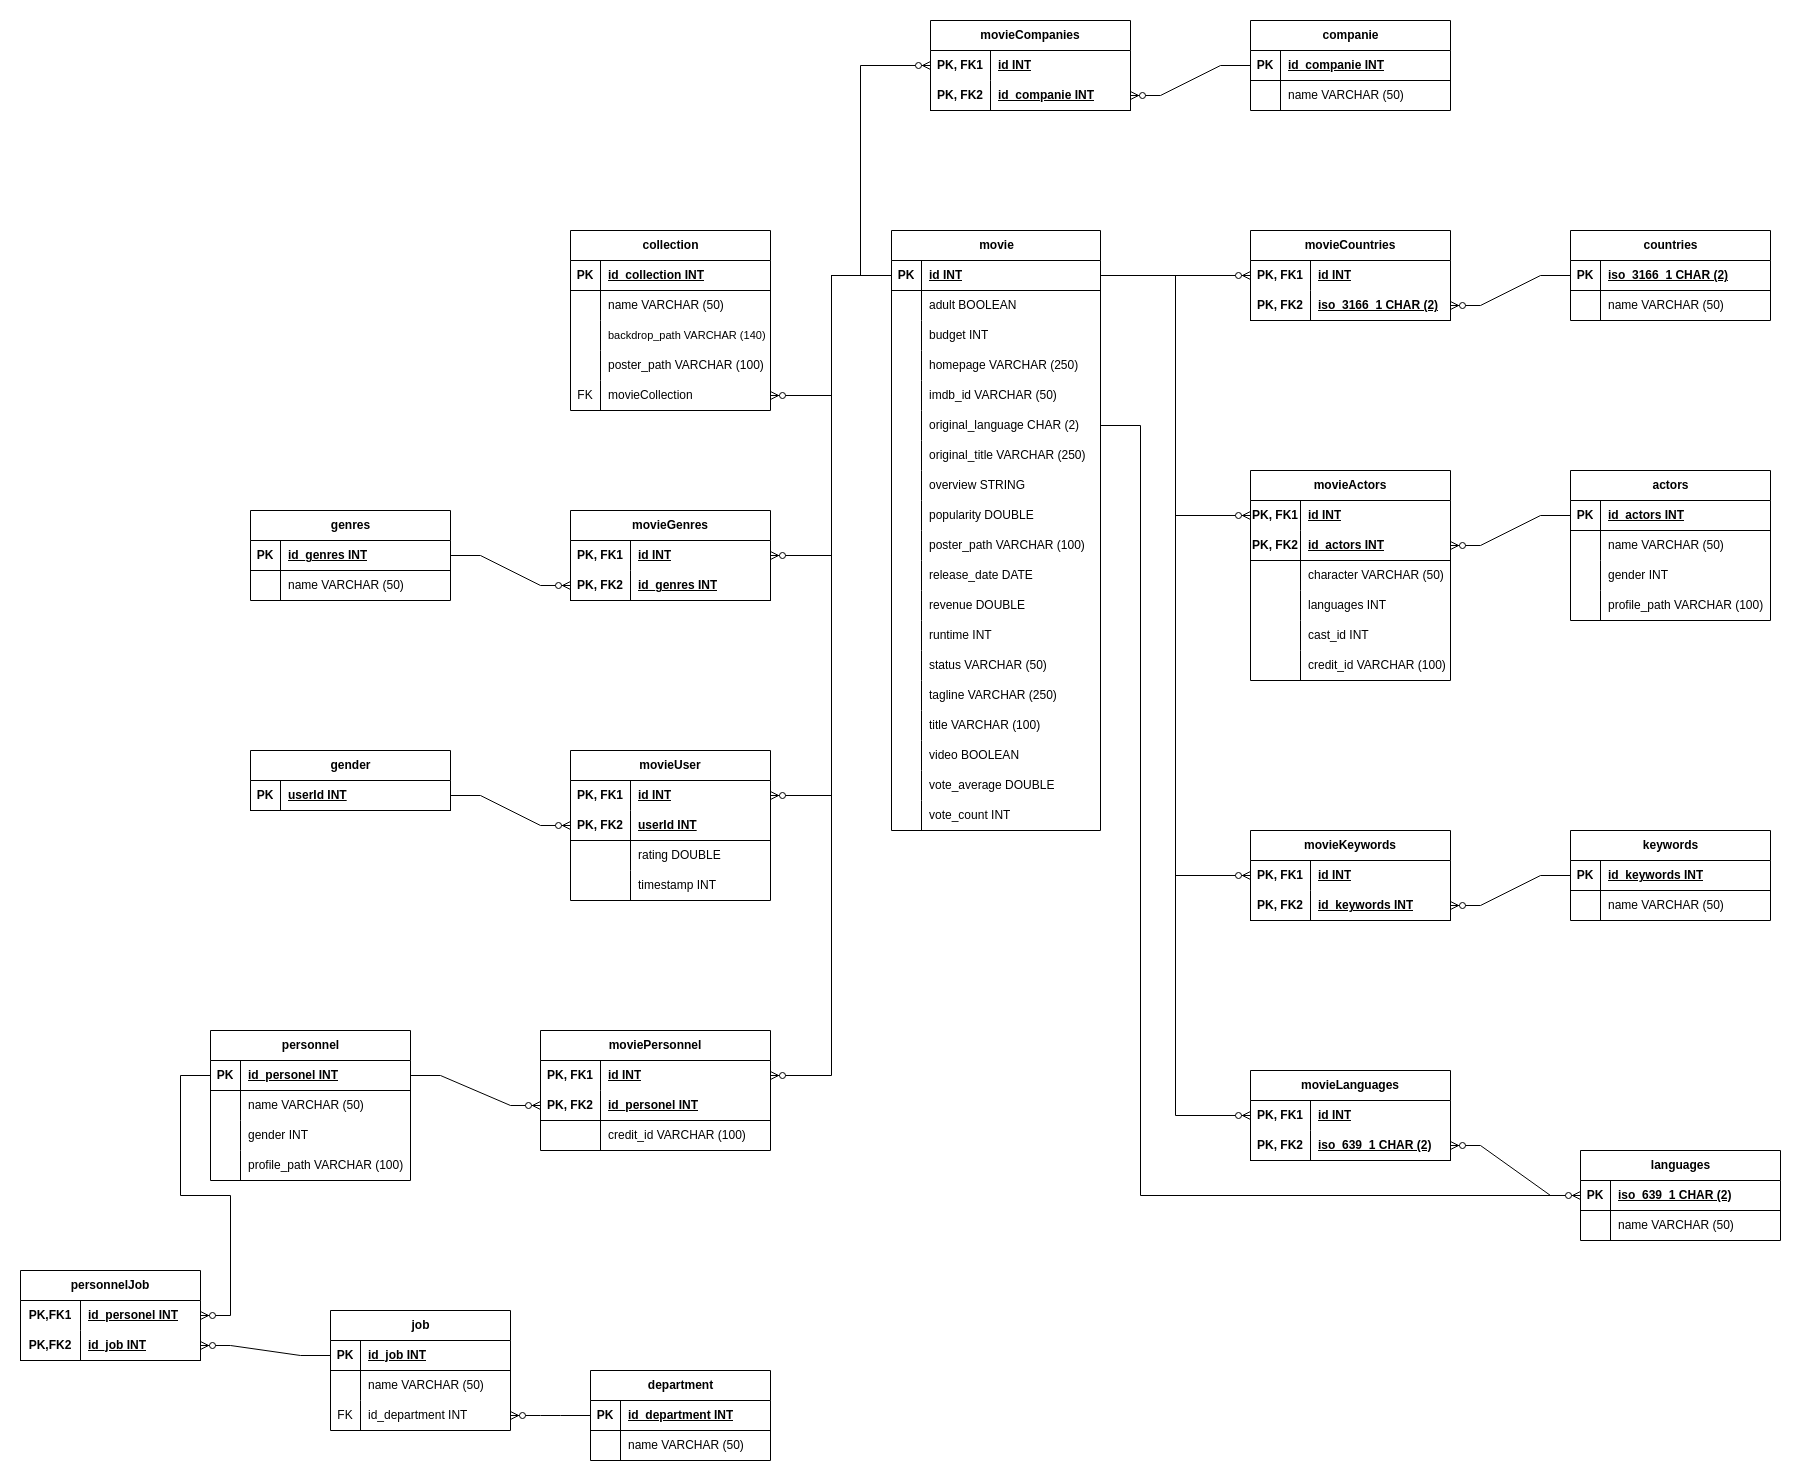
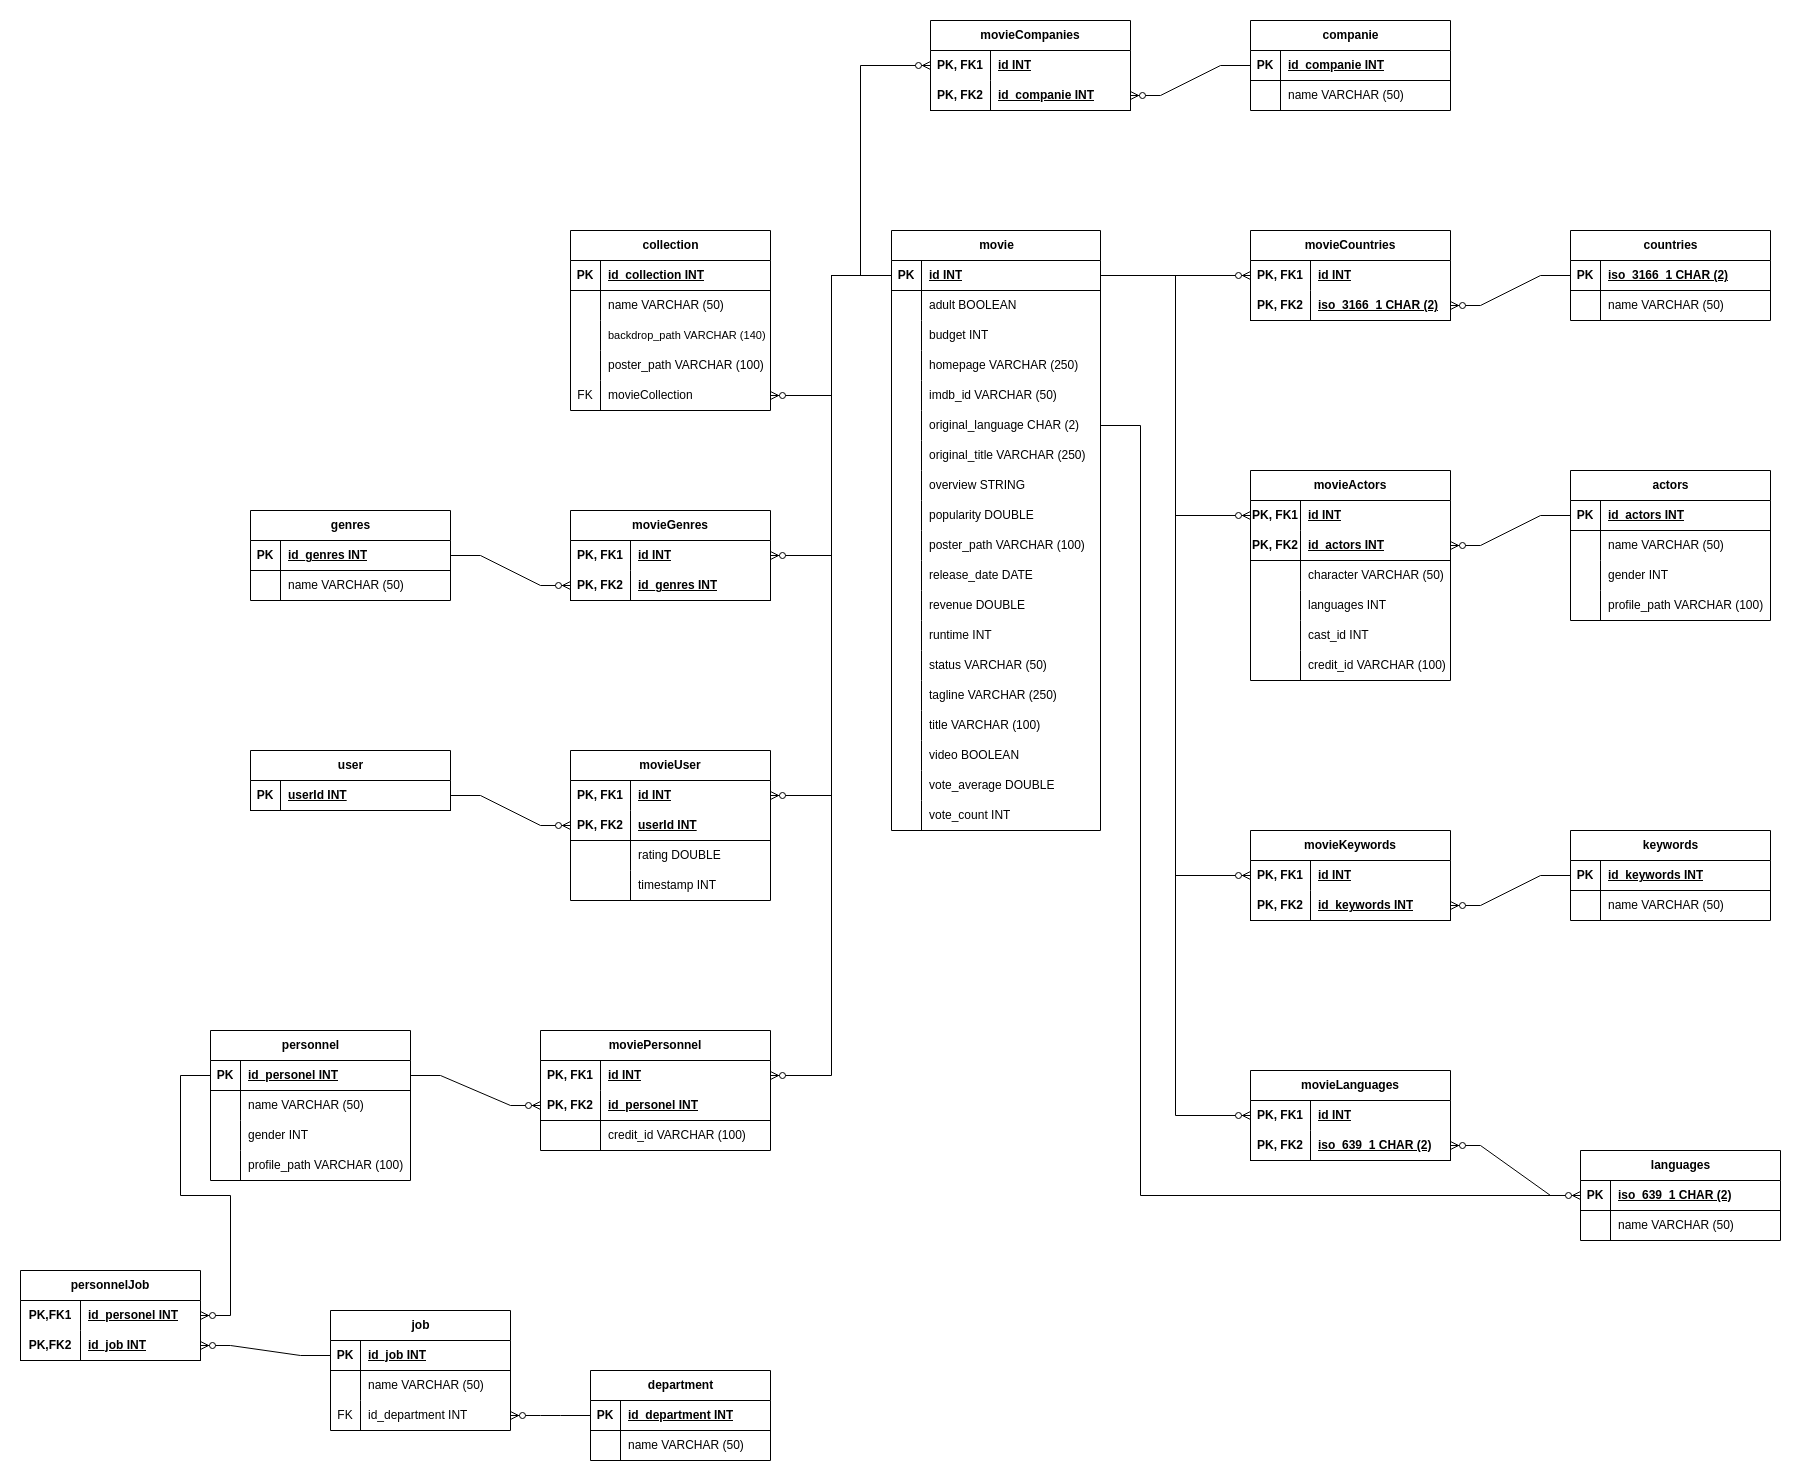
node "gender": label "gender" -> "user"
